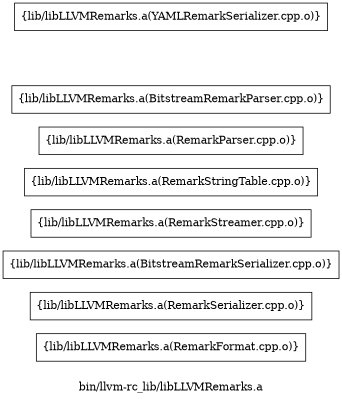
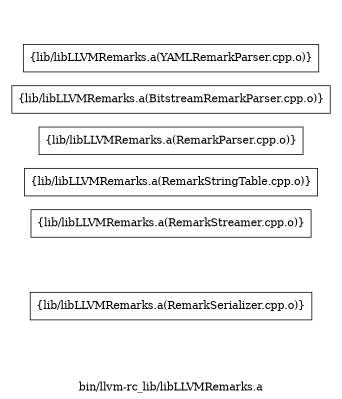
node "{lib/libLLVMRemarks.a(YAMLRemarkSerializer.cpp.o)}": removed
node "{lib/libLLVMRemarks.a(YAMLRemarkParser.cpp.o)}": added
node "{lib/libLLVMRemarks.a(BitstreamRemarkSerializer.cpp.o)}": removed
node "{lib/libLLVMRemarks.a(RemarkFormat.cpp.o)}": removed
